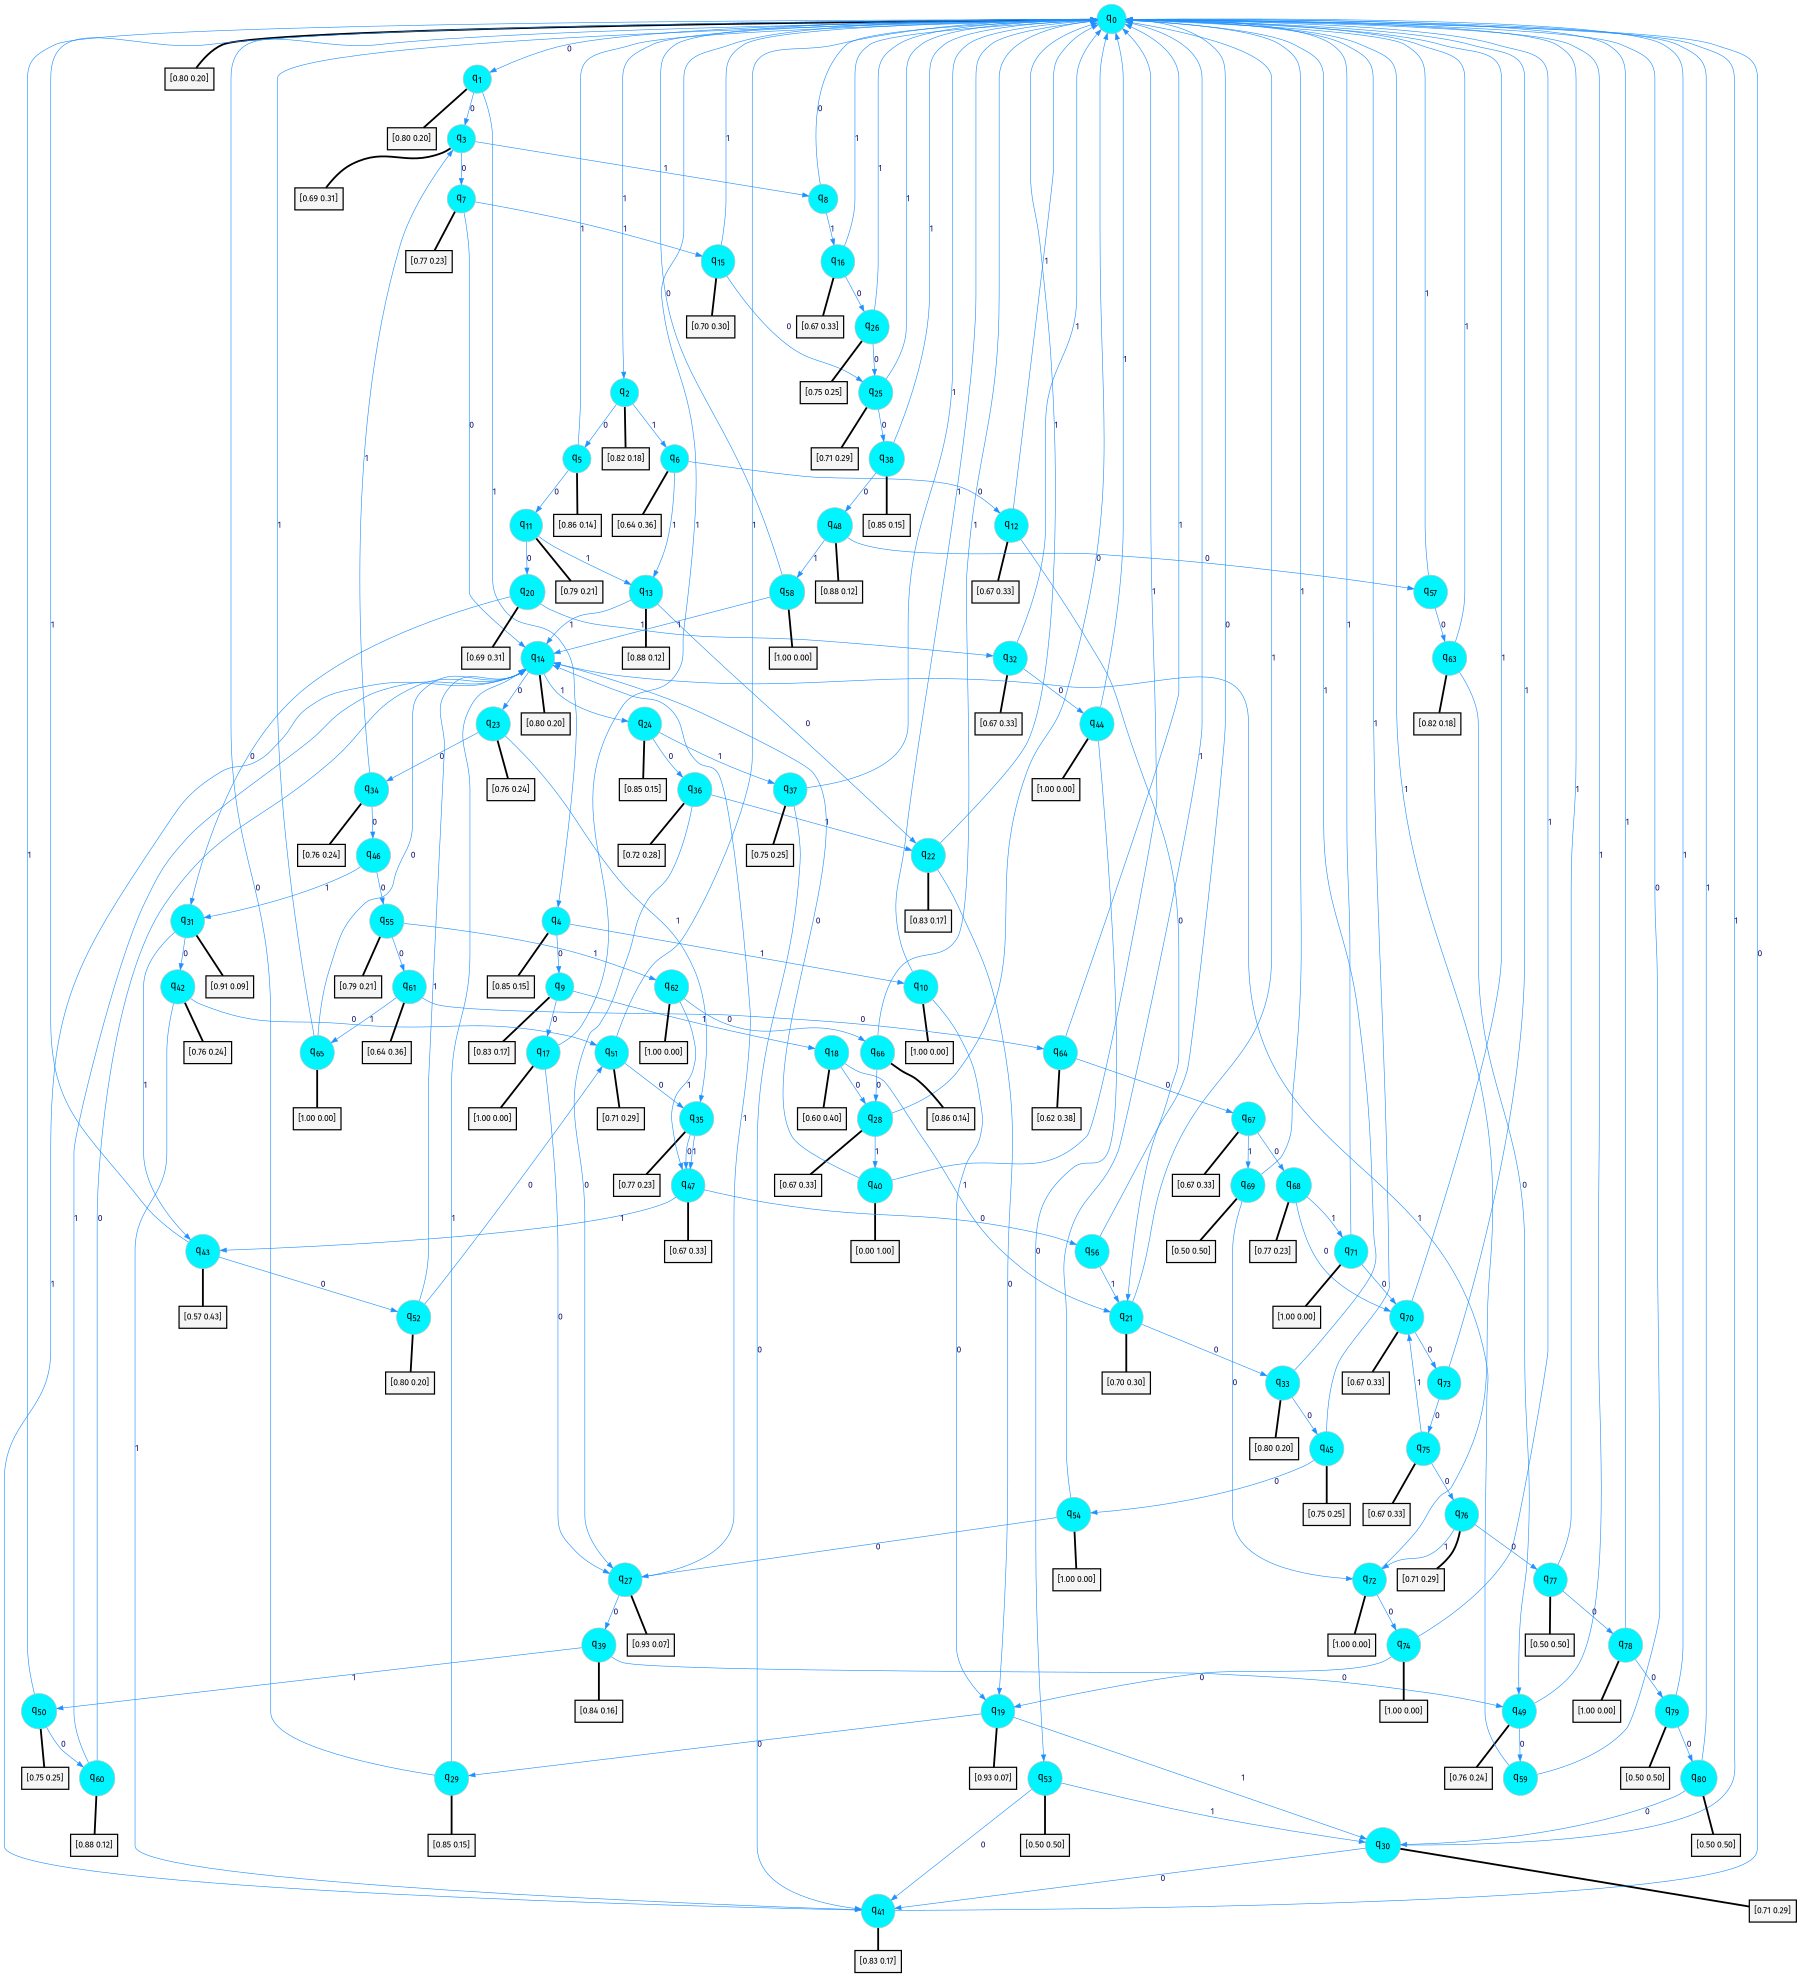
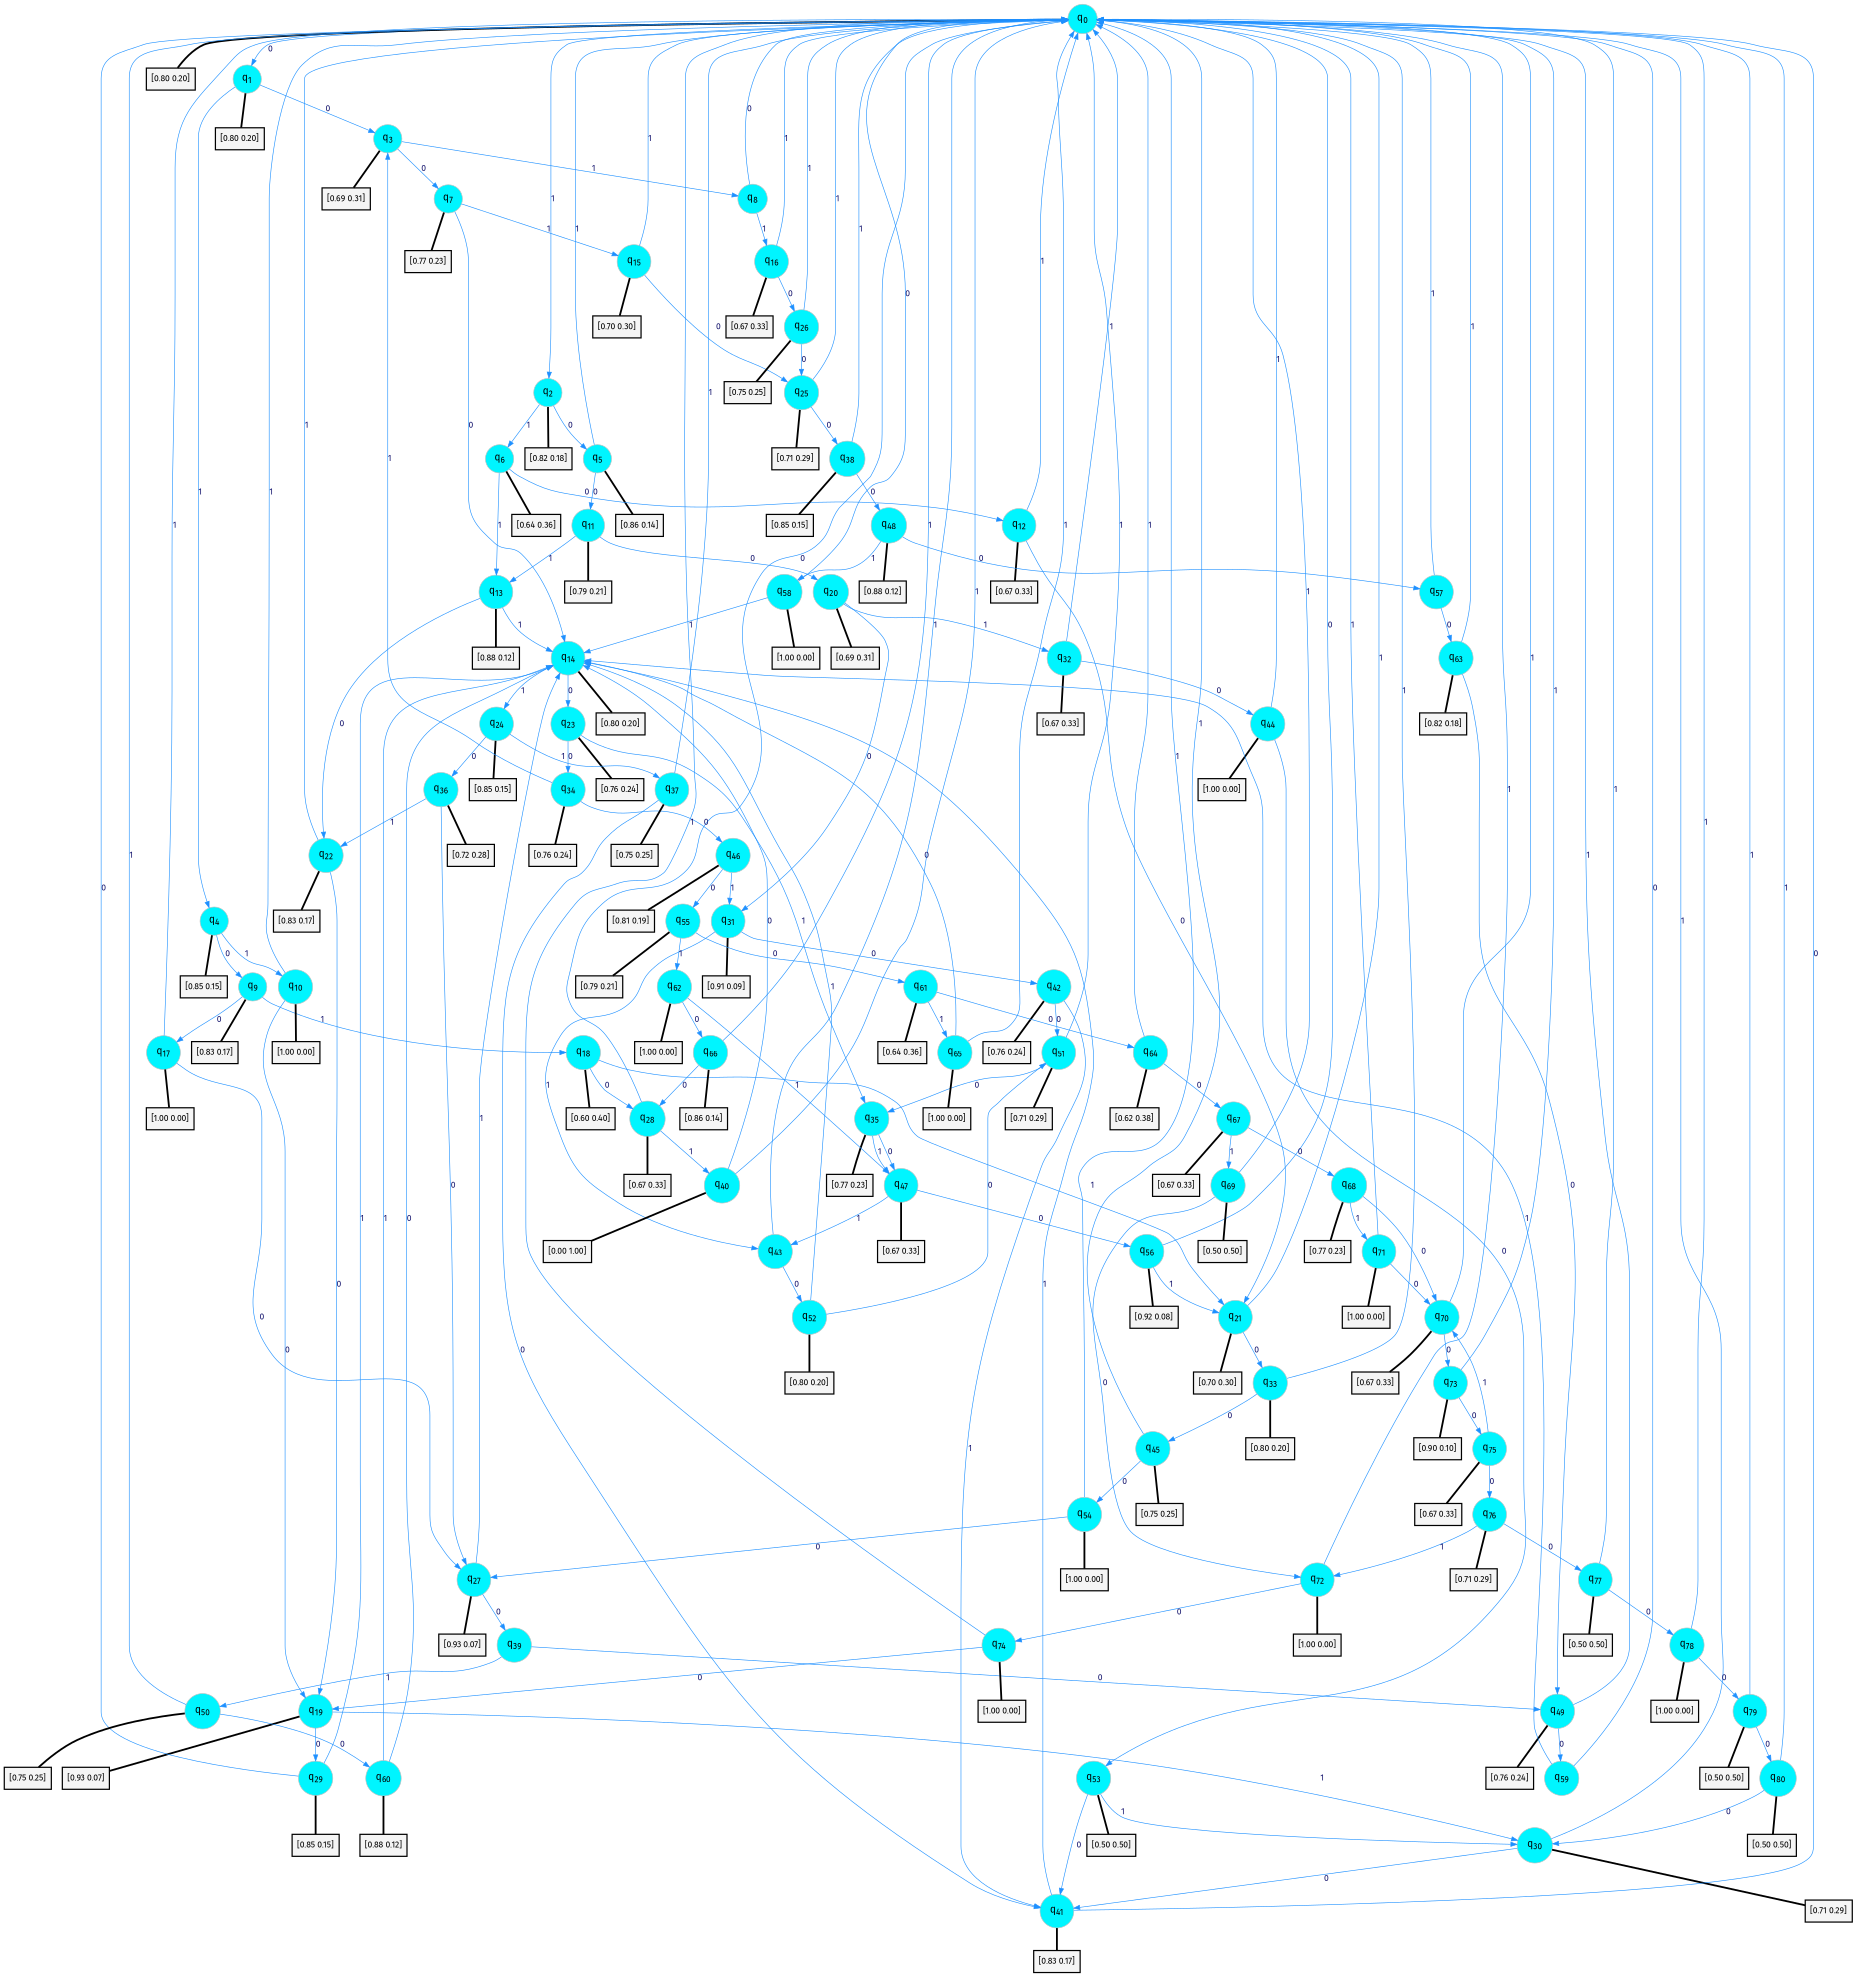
node "[0.81 0.19]": added
node "[0.57 0.43]": removed
node "[0.92 0.08]": added
node "[0.90 0.10]": added
node "[0.84 0.16]": removed
